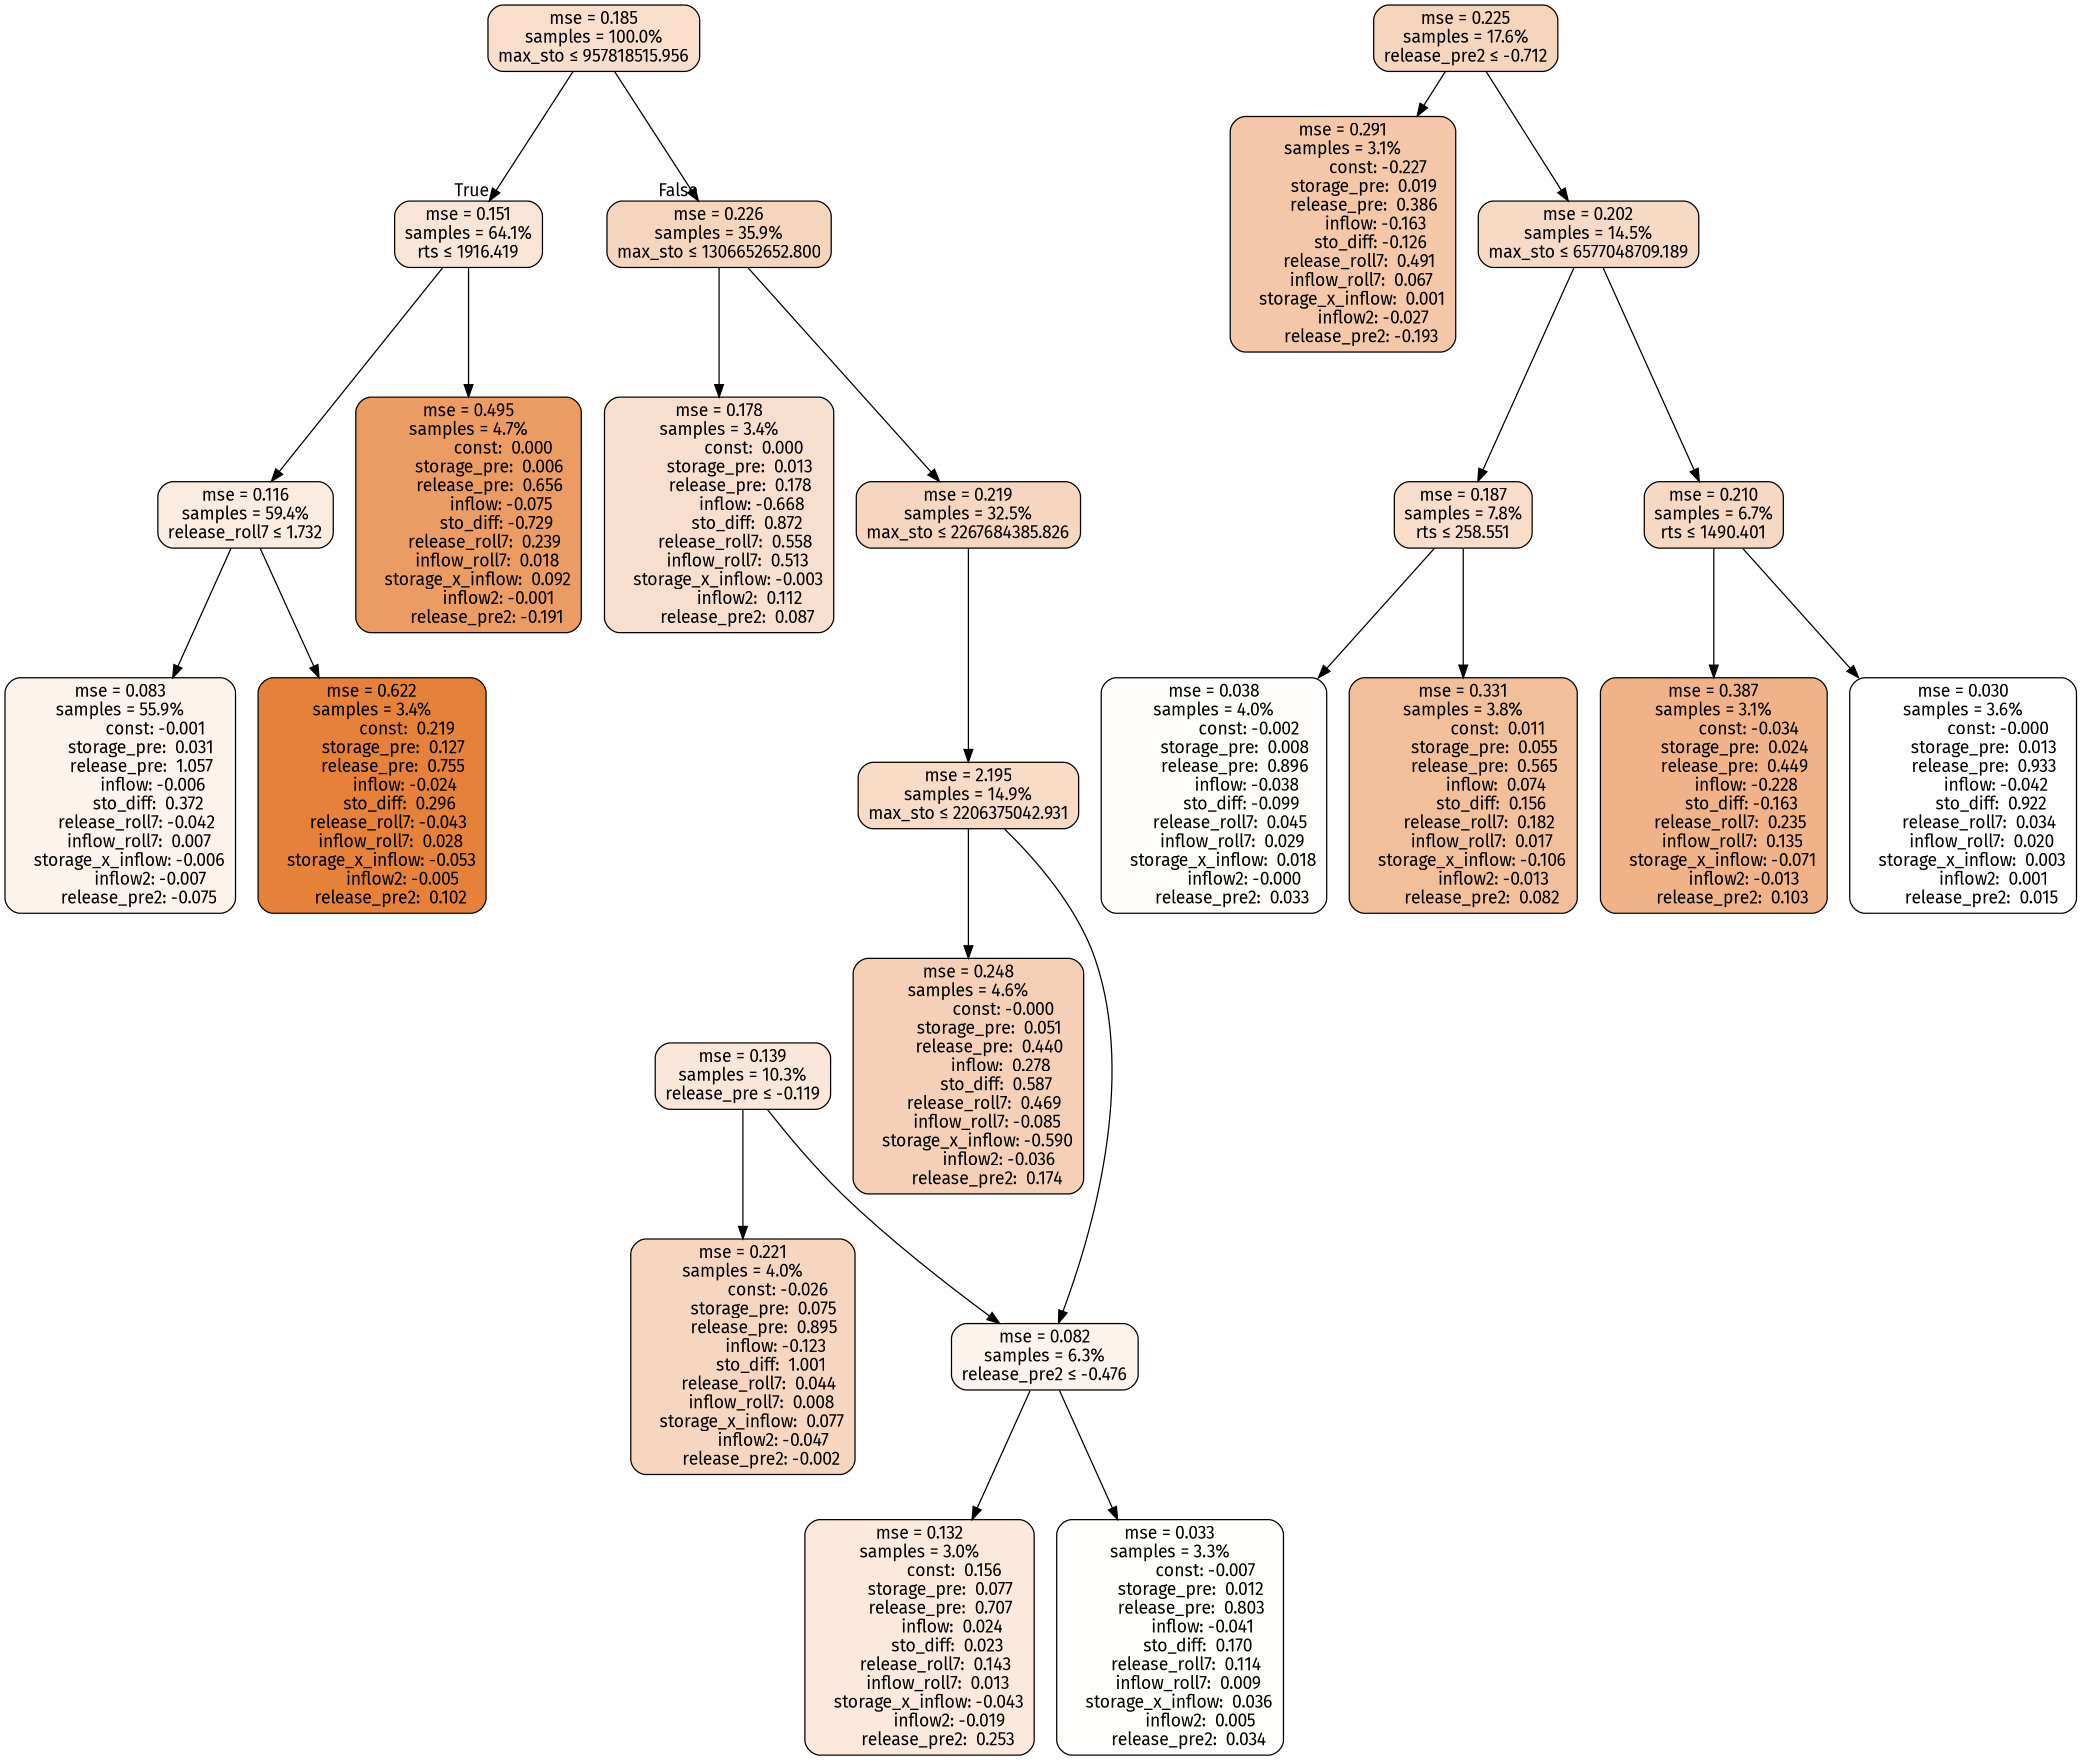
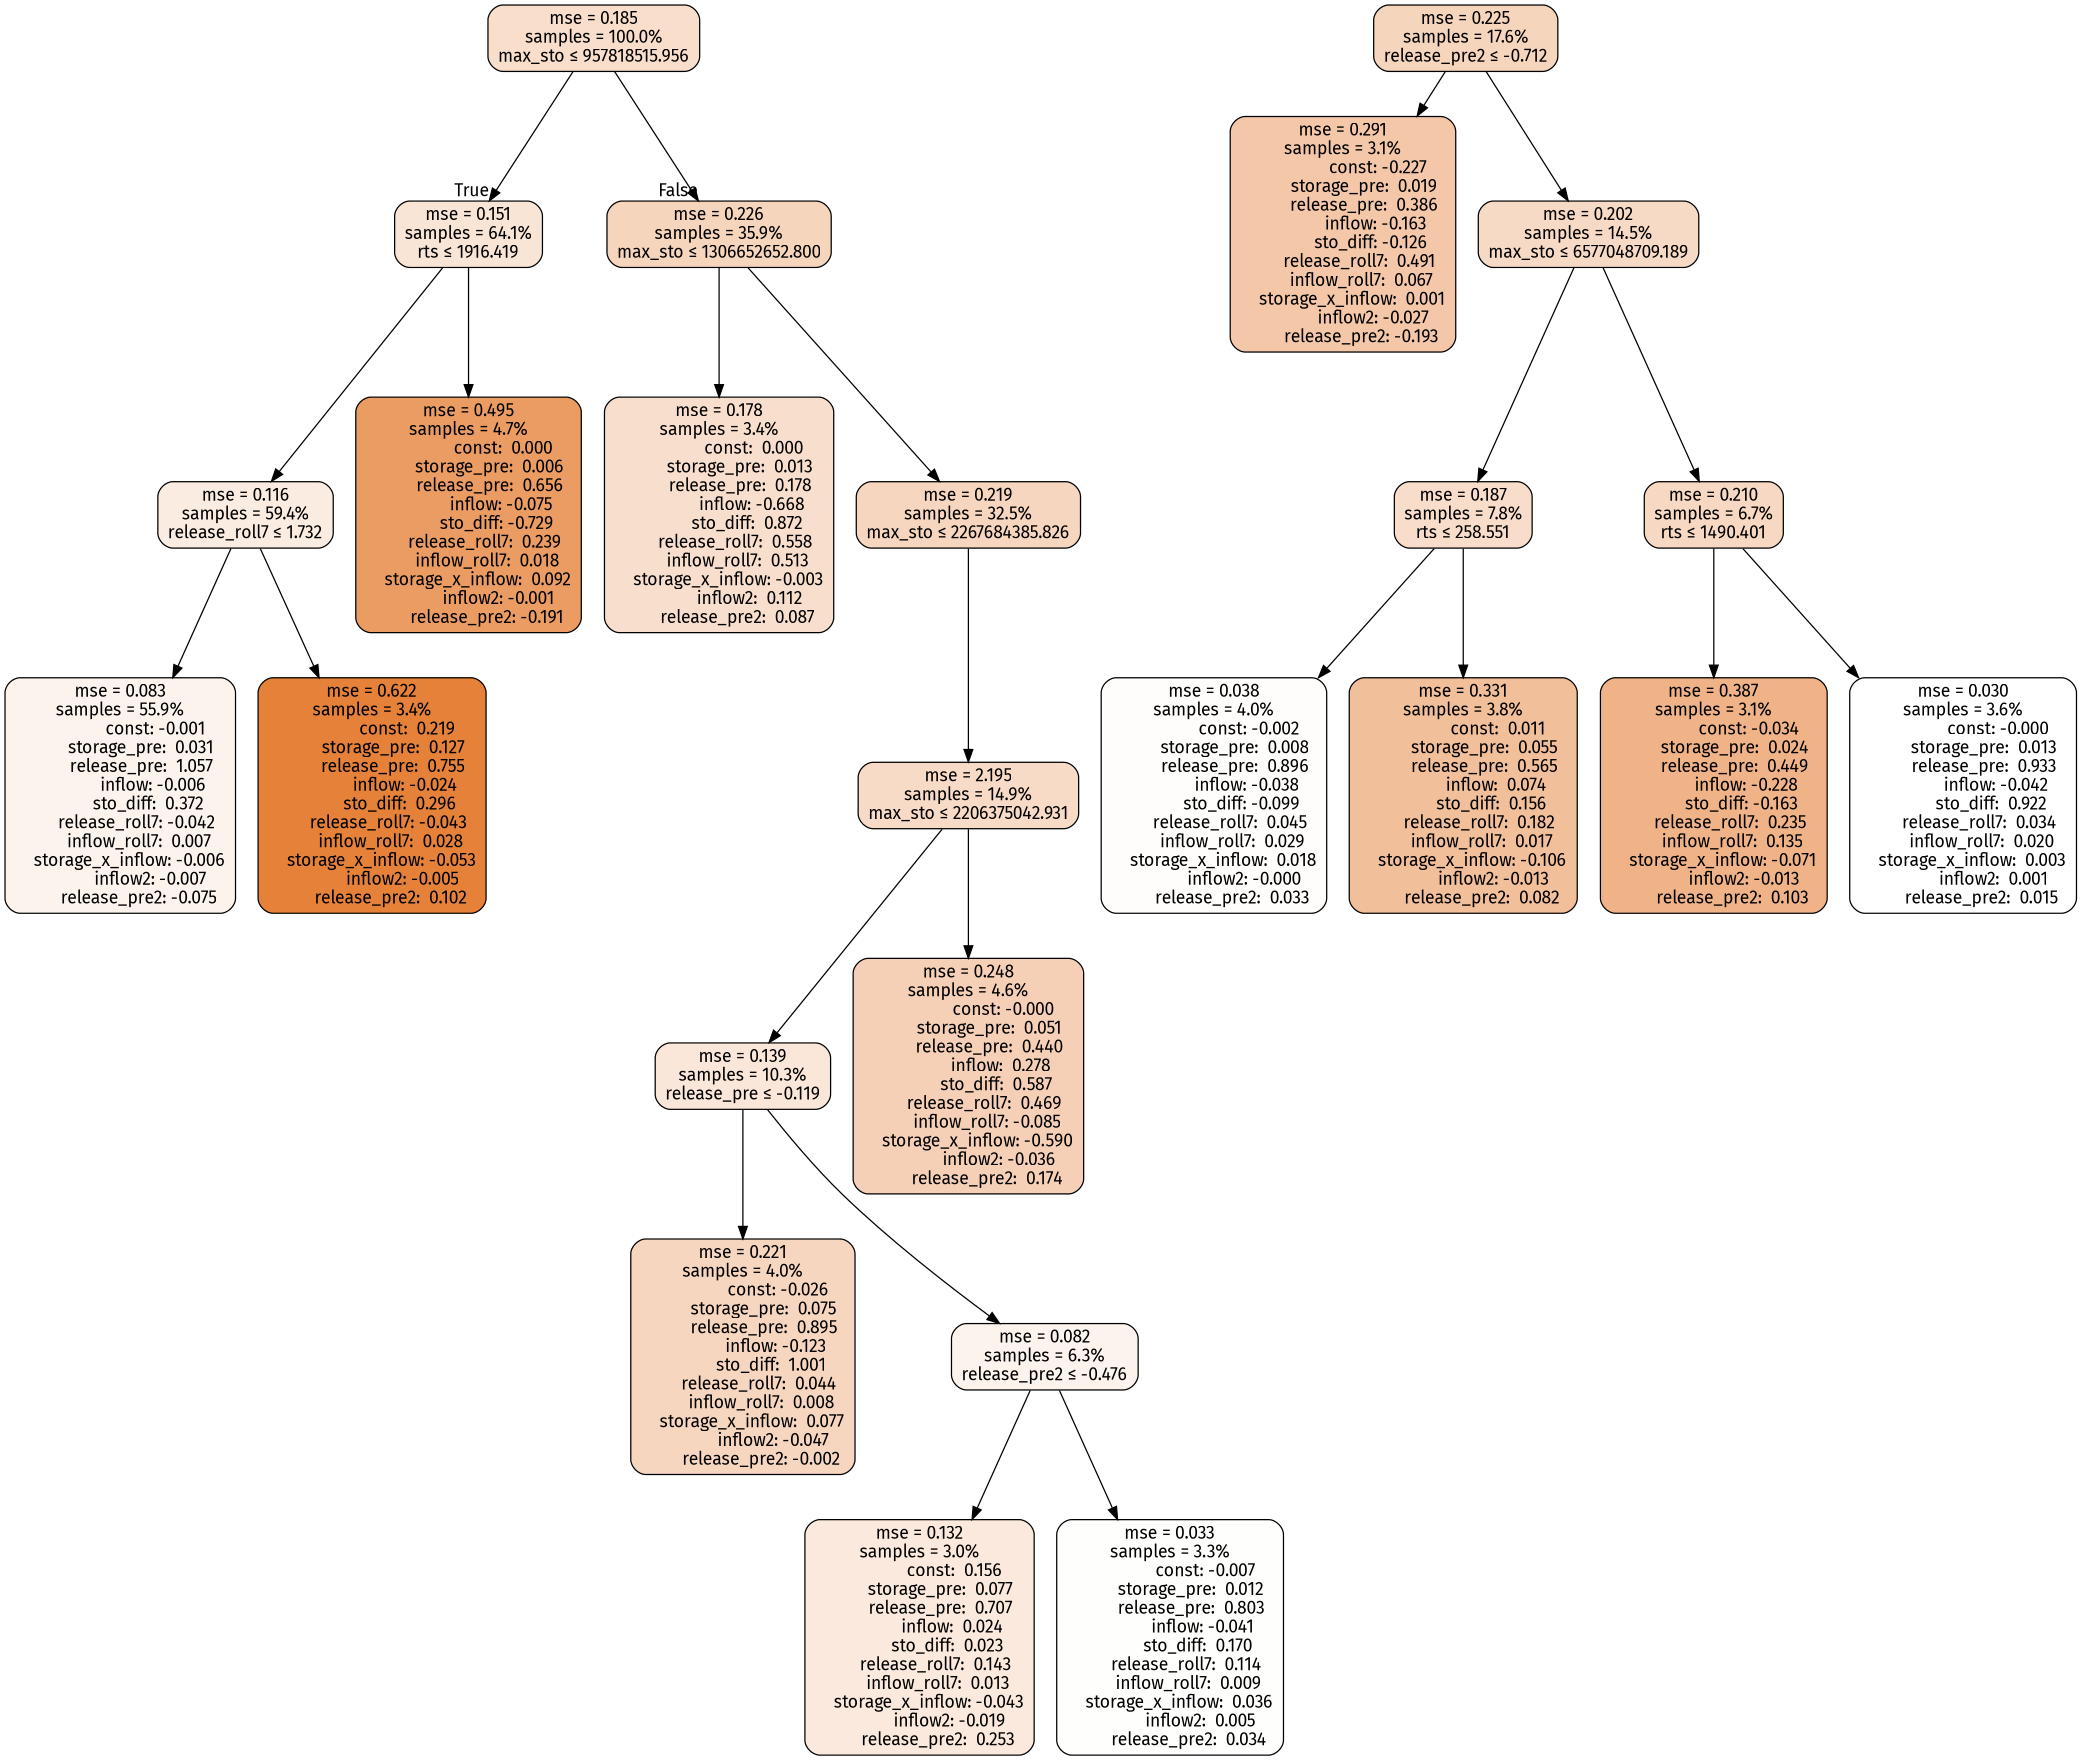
edge "mse = 2.195 samples = 14.9% max_sto ≤ 2206375042.931" -> "mse = 0.082 samples = 6.3% release_pre2 ≤ -0.476": now "mse = 2.195 samples = 14.9% max_sto ≤ 2206375042.931" -> "mse = 0.139 samples = 10.3% release_pre ≤ -0.119"
